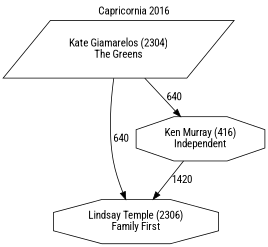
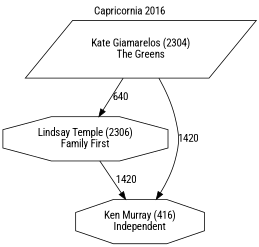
edge "Kate Giamarelos (2304) The Greens" -> "Ken Murray (416) Independent": label "640" -> "1420"
edge "Ken Murray (416) Independent" -> "Lindsay Temple (2306) Family First": reversed
